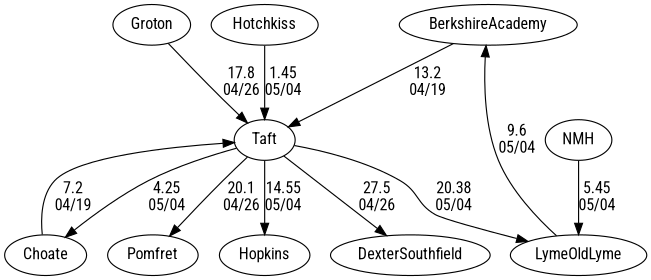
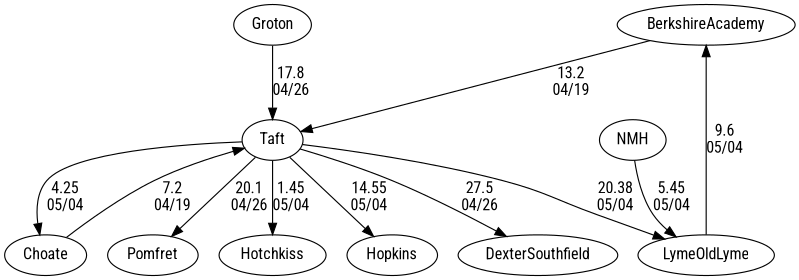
edge "Hotchkiss" -> "Taft": reversed
